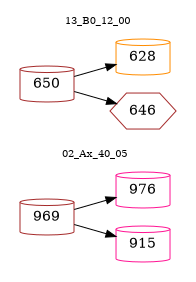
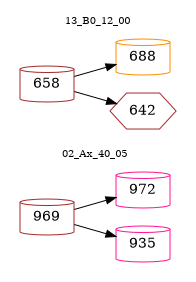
node "628": label "628" -> "688"
node "650": label "650" -> "658"
node "646": label "646" -> "642"
node "976": label "976" -> "972"
node "915": label "915" -> "935"
